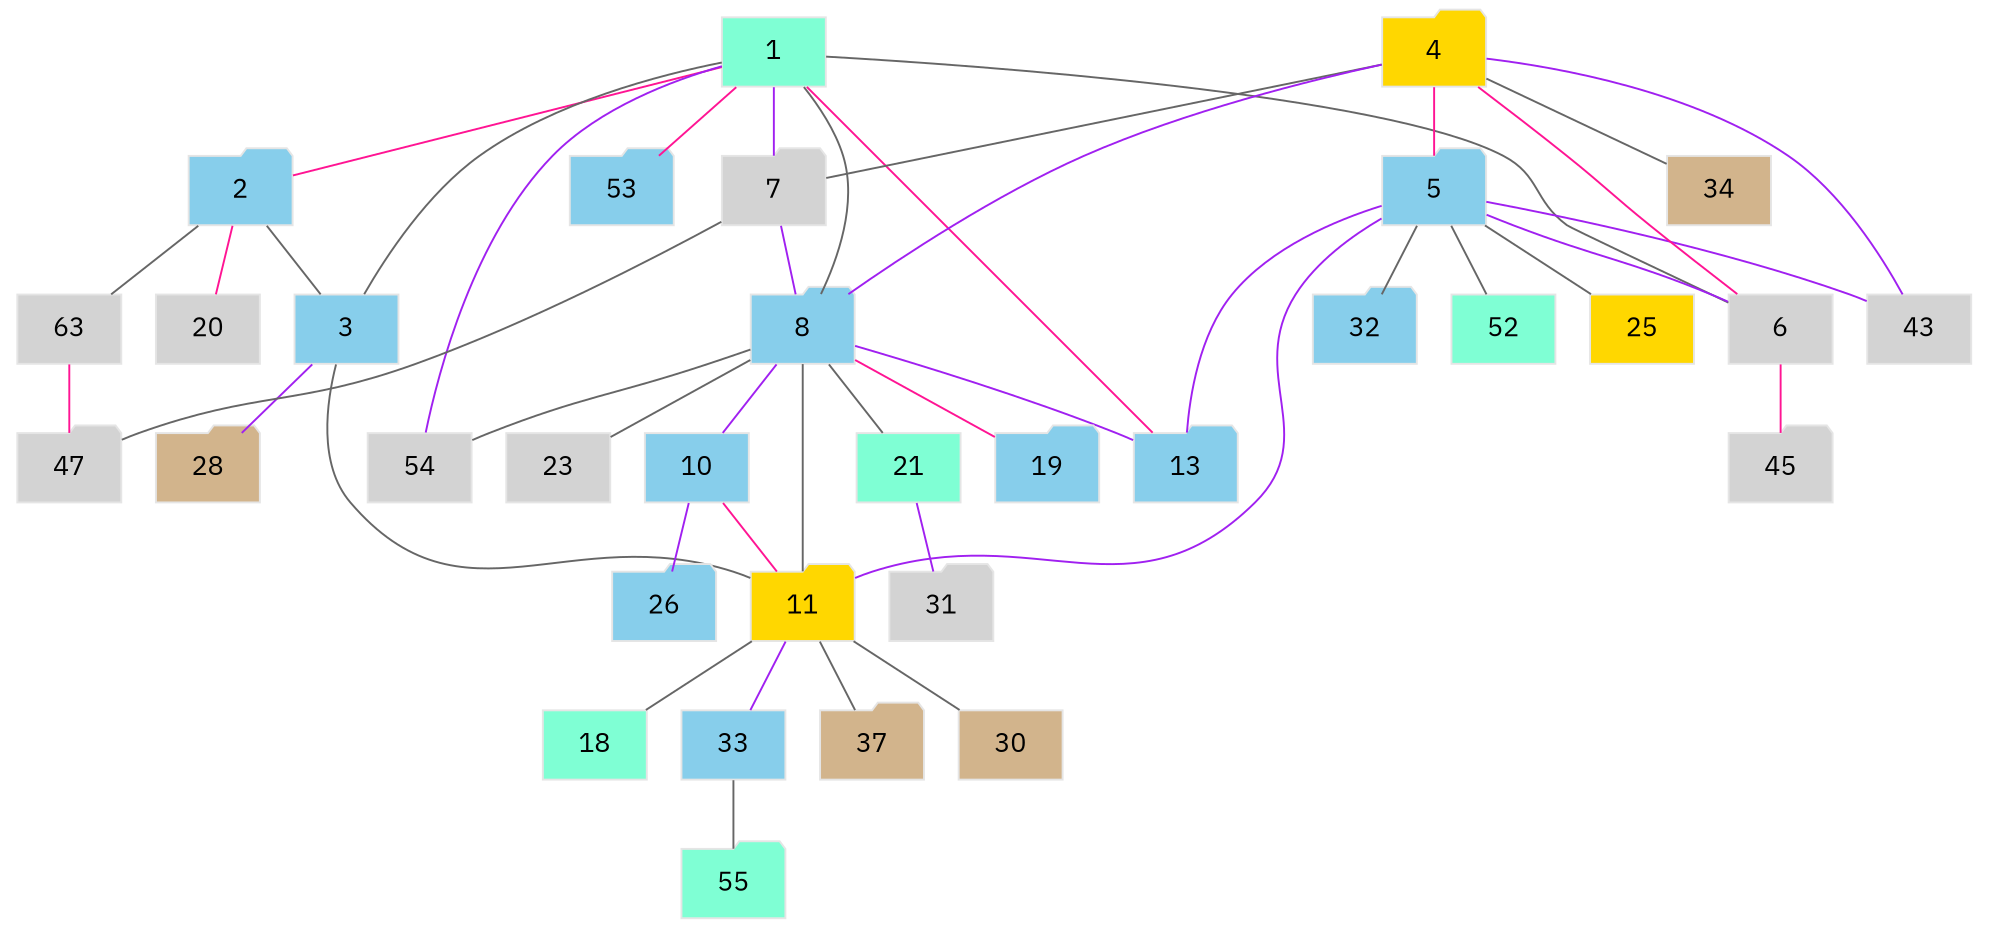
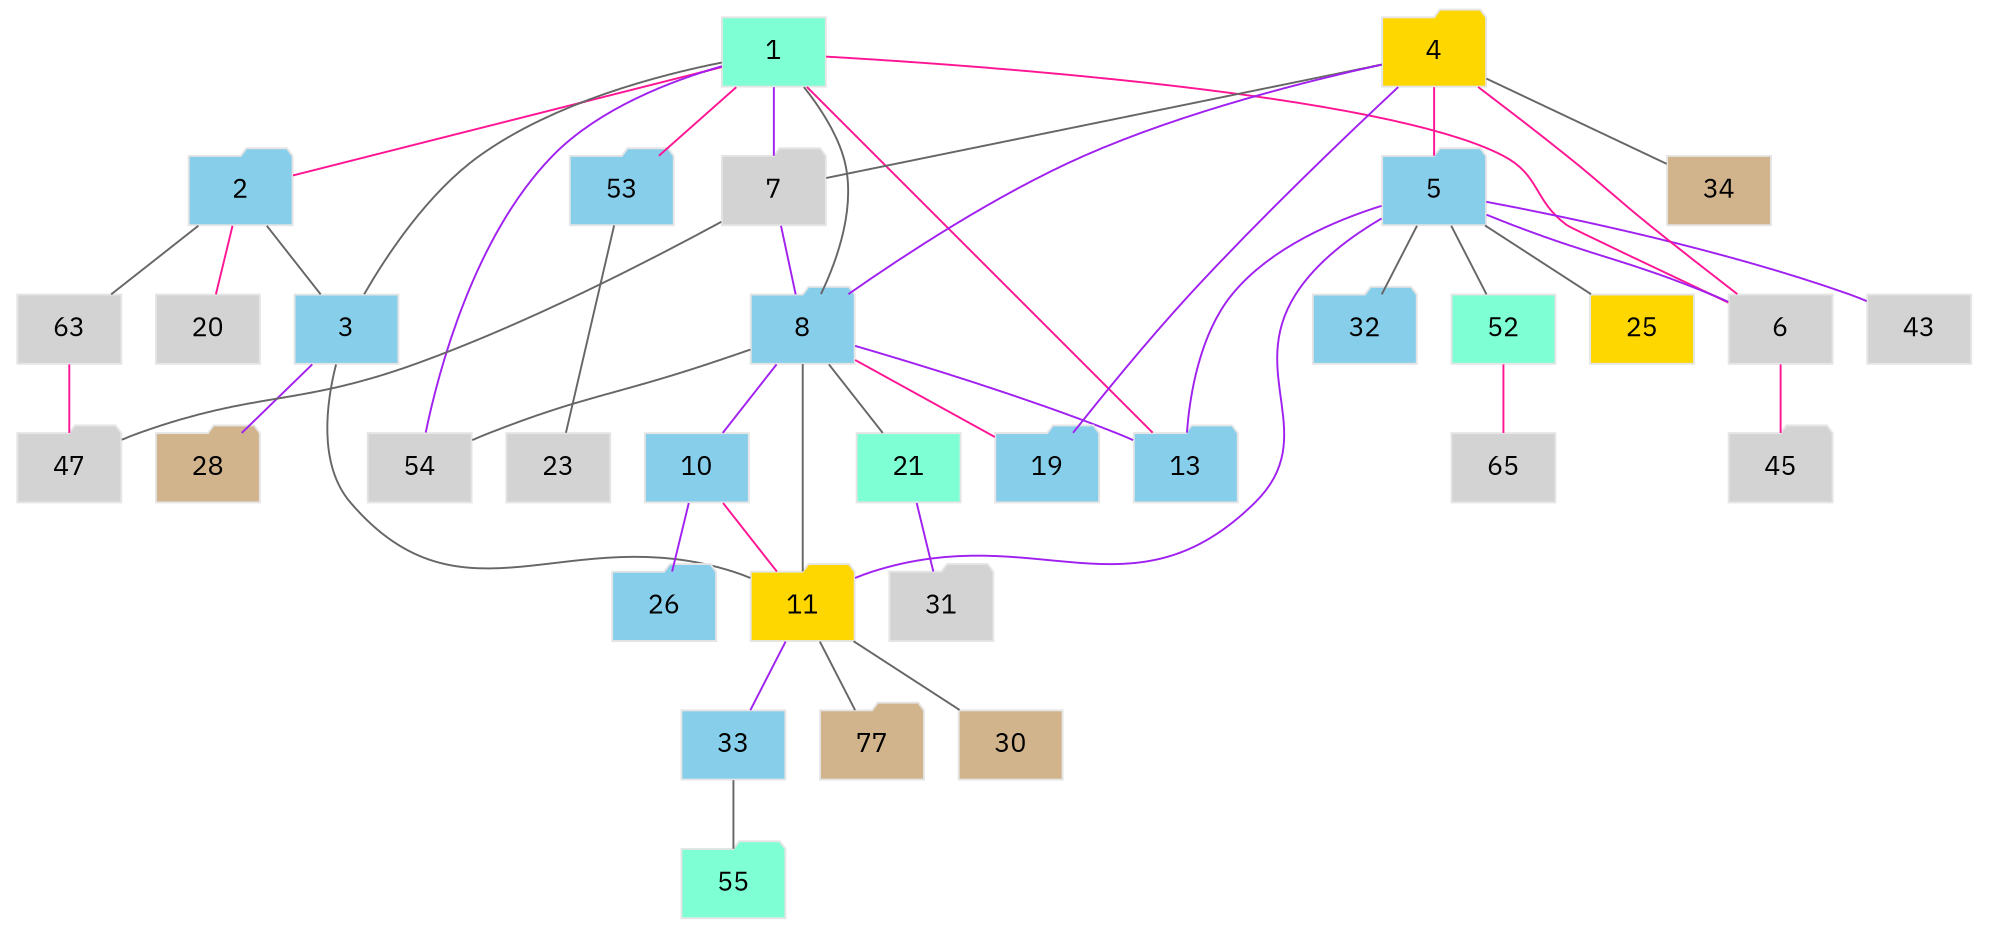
edge "1" -- "6": color gray40 -> deeppink
edge "4" -- "43": now "4" -- "19"
edge "8" -- "23": now "53" -- "23"
node "65": added
node "18": removed
node "37": label "37" -> "77"
